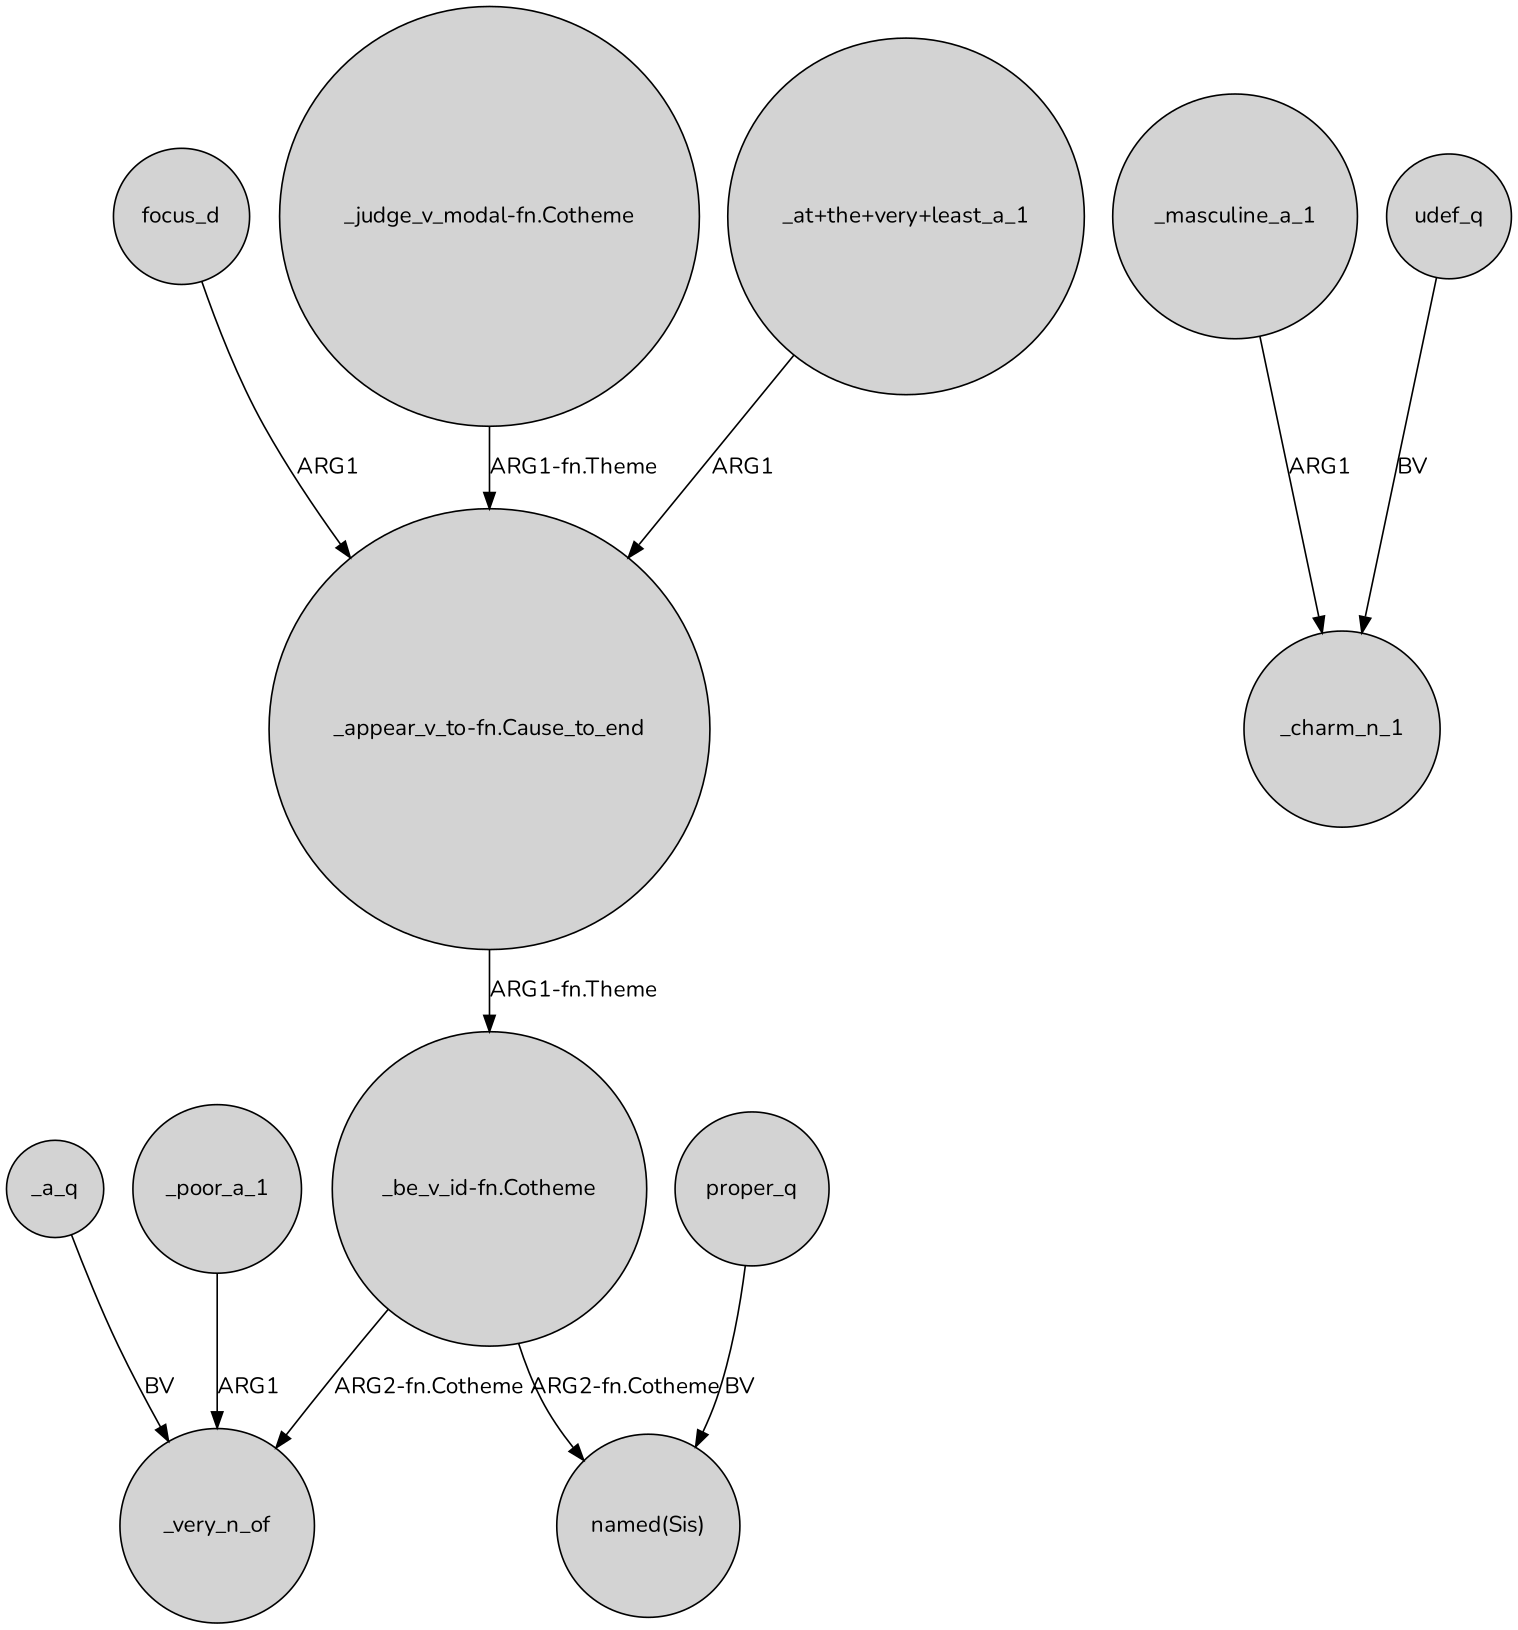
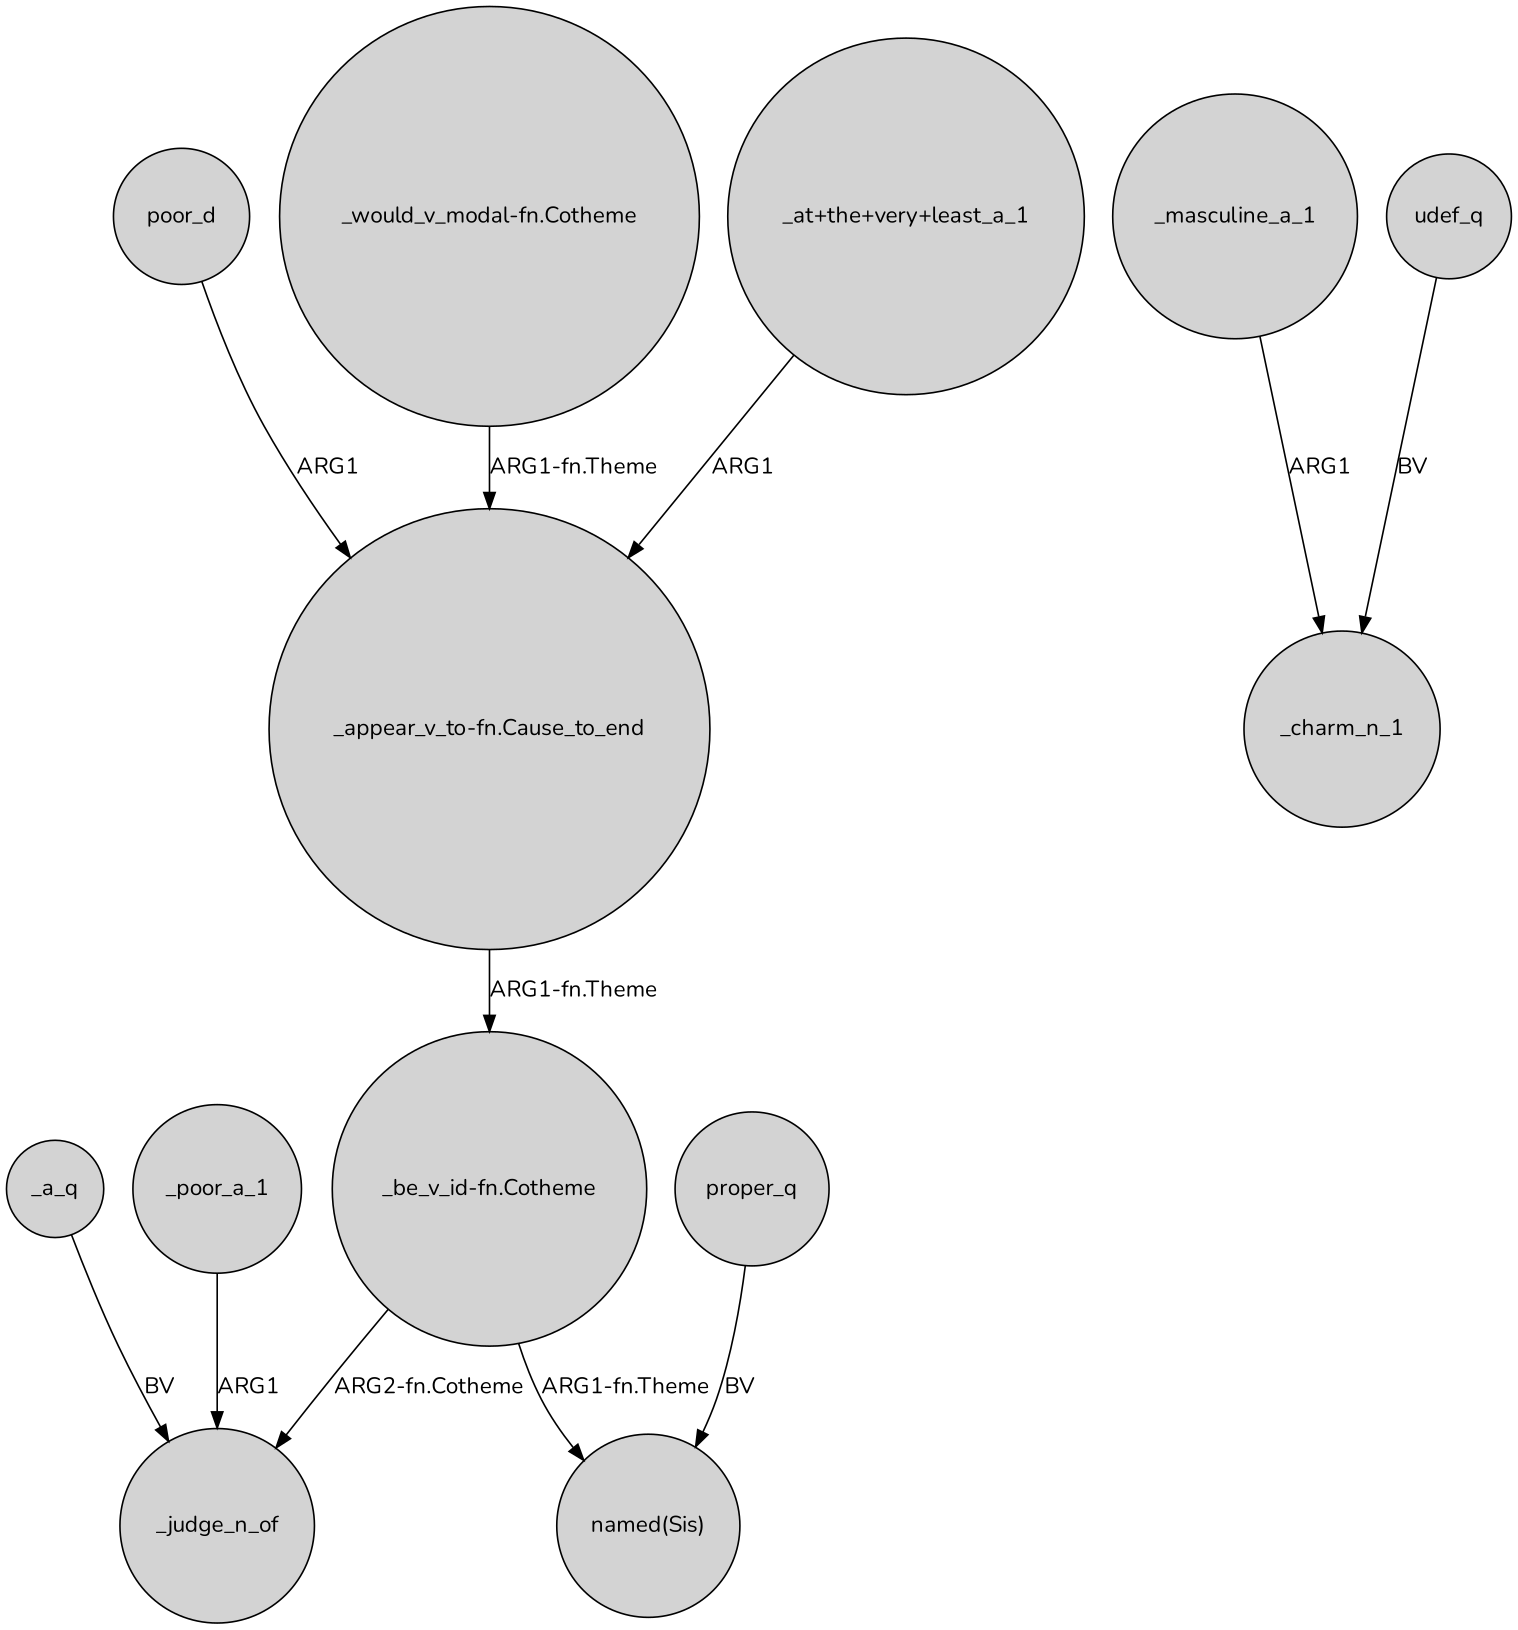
node "focus_d": label "focus_d" -> "poor_d"
node "_judge_v_modal-fn.Cotheme": label "_judge_v_modal-fn.Cotheme" -> "_would_v_modal-fn.Cotheme"
edge "_be_v_id-fn.Cotheme" -> "named(Sis)": label "ARG2-fn.Cotheme" -> "ARG1-fn.Theme"
node "_very_n_of": label "_very_n_of" -> "_judge_n_of"
